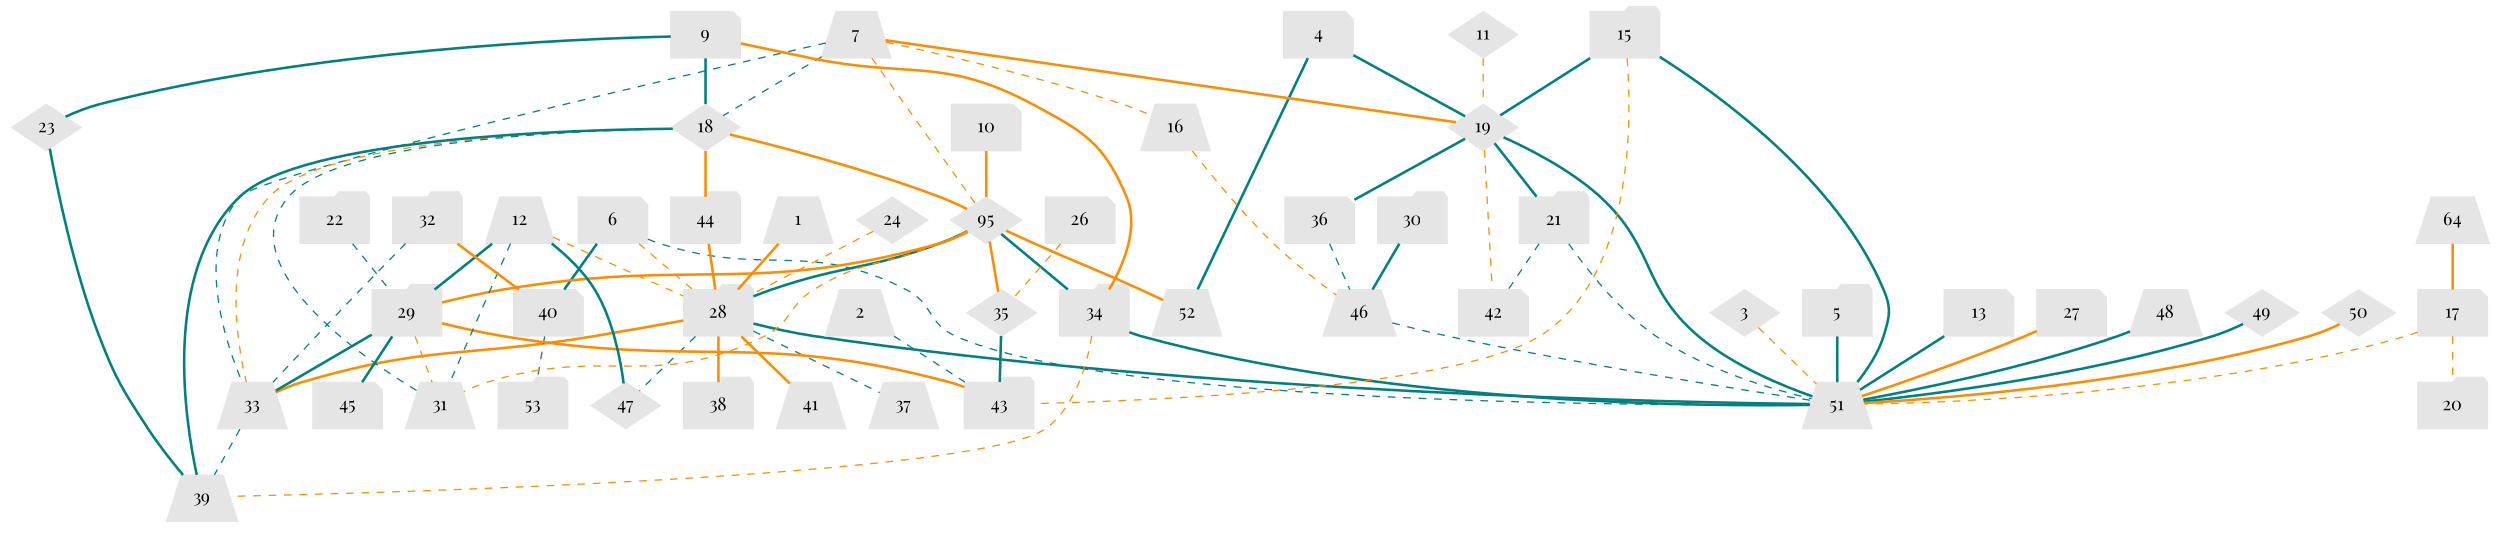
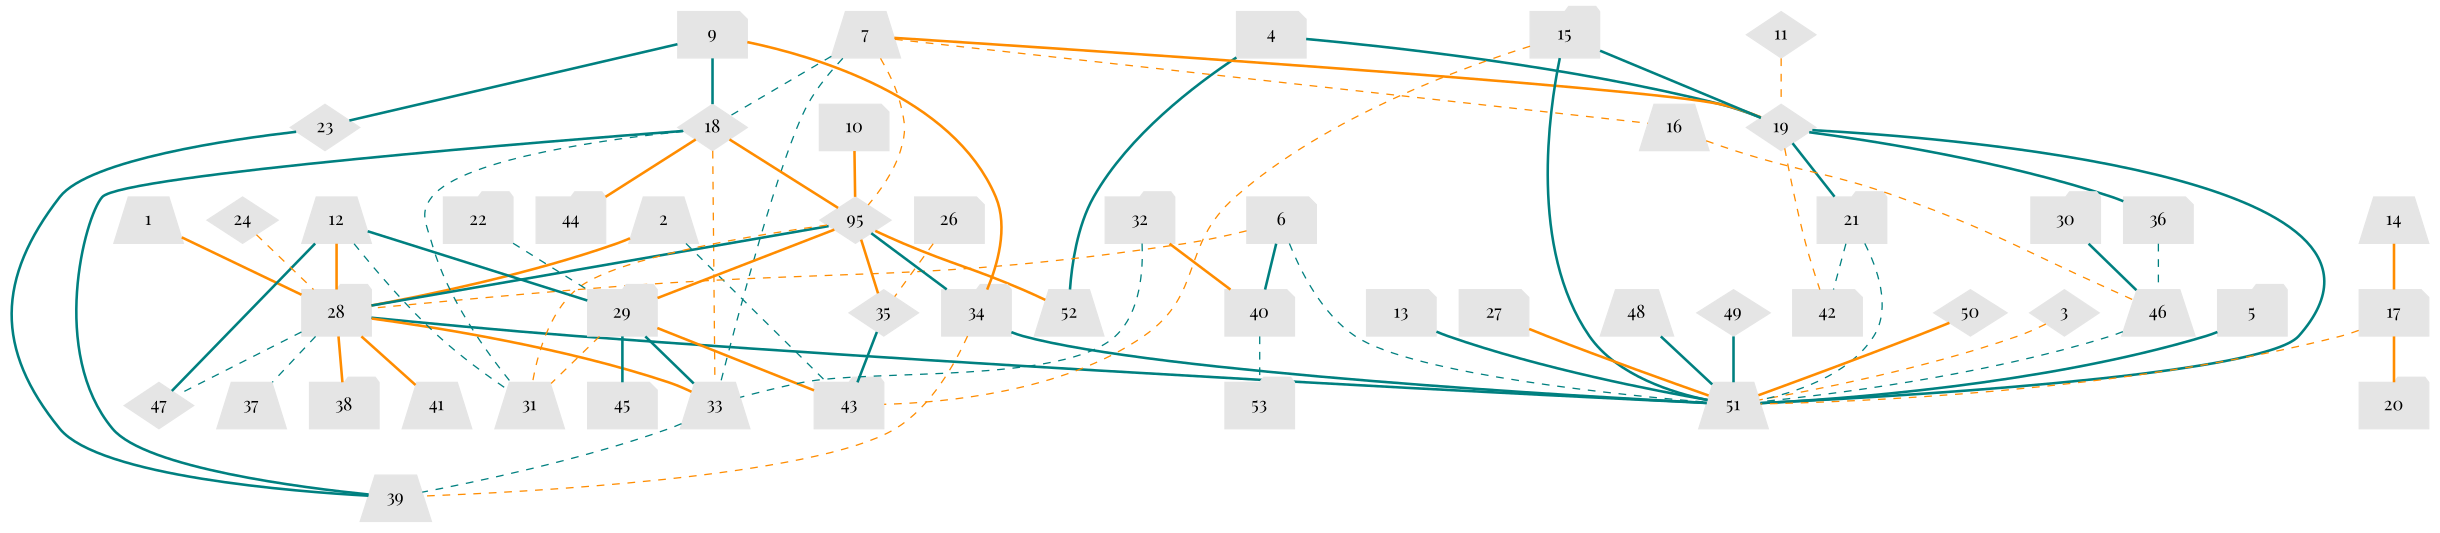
node "64": label "64" -> "14"
edge "44" -- "28": now "2" -- "28"
edge "12" -- "28": style dashed -> bold
edge "17" -- "20": style dashed -> bold
